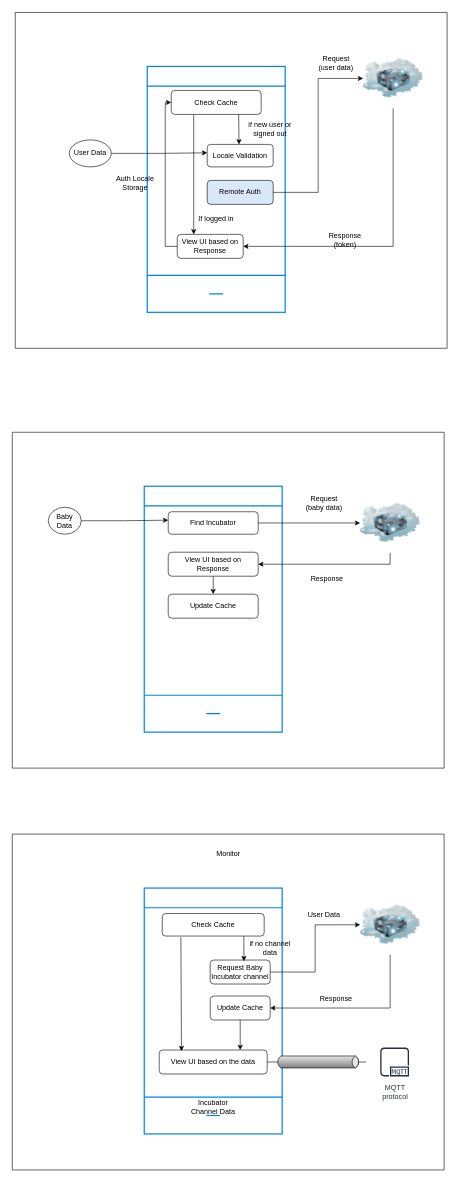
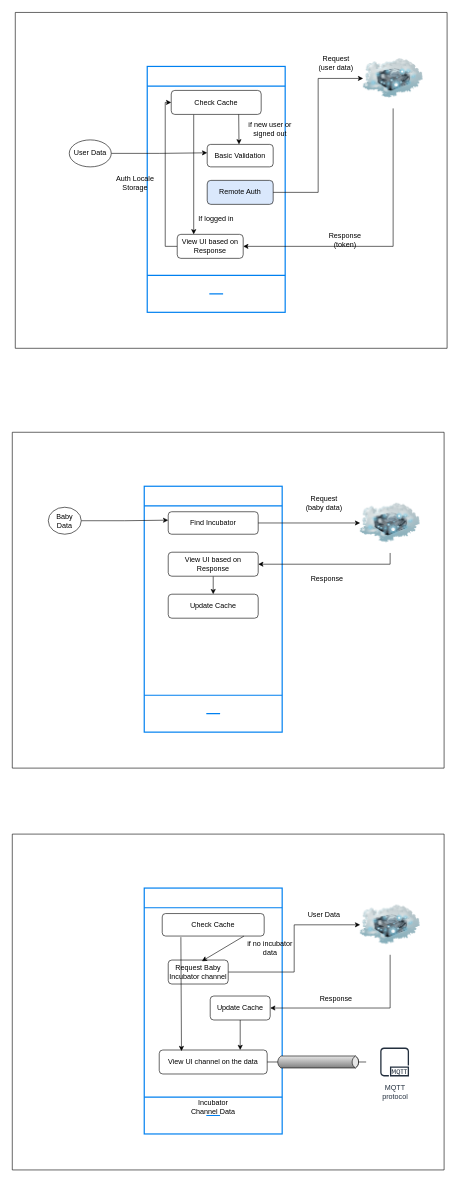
node "Locale Validation": label "Locale Validation" -> "Basic Validation"
node "Monitor": removed
node "if no channel data": label "if no channel data" -> "if no incubator data"
node "Request Baby Incubator channel": moved (240, 972) -> (198, 972)
node "View UI based on the data": label "View UI based on the data" -> "View UI channel on the data"
